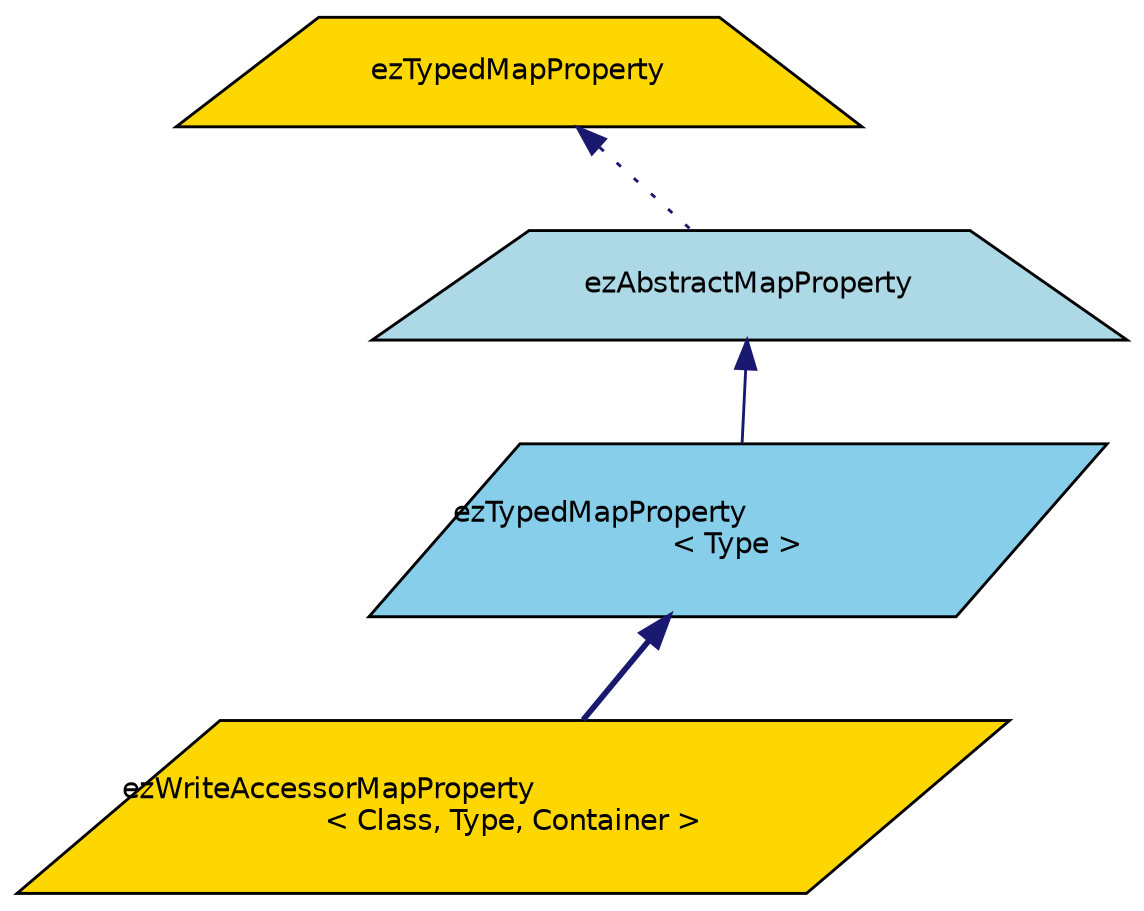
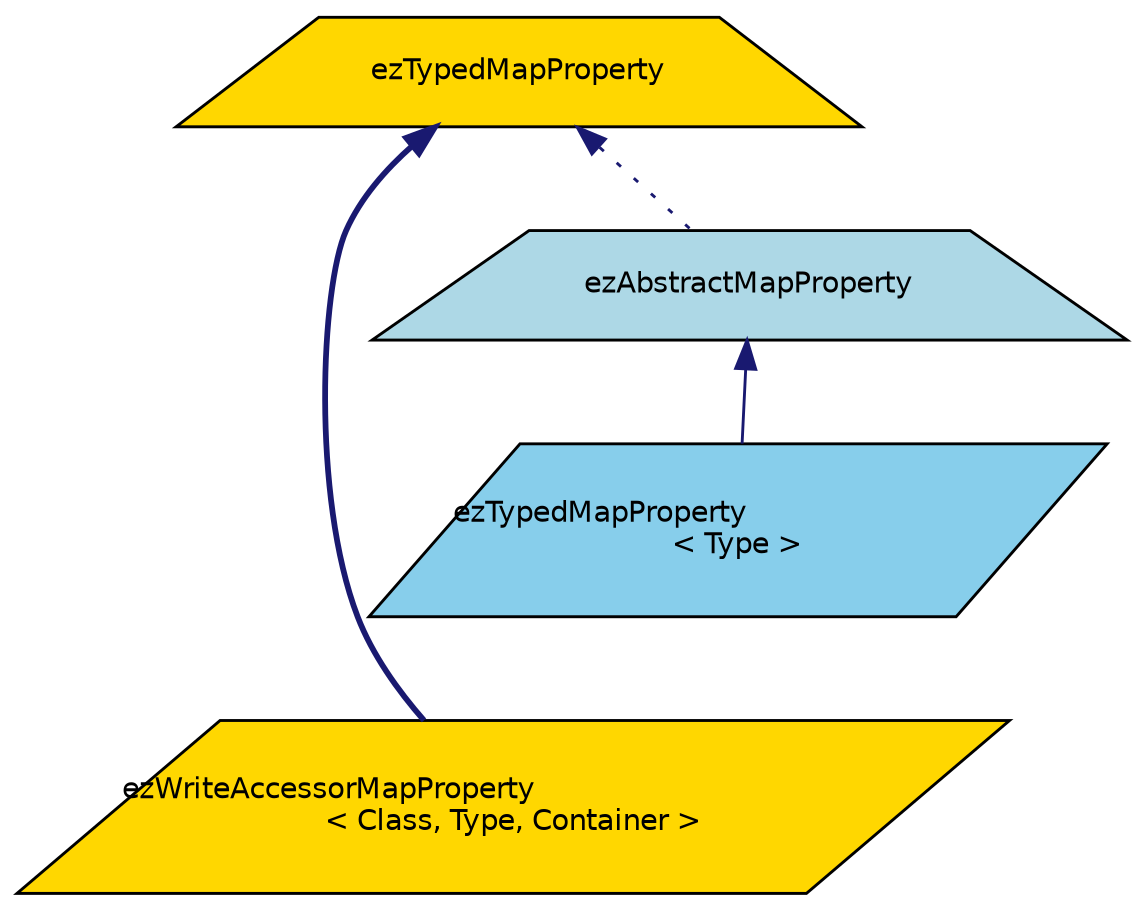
edge "ezWriteAccessorMapProperty < Class, Type, Container >" -> "ezTypedMapProperty < Type >": now "ezWriteAccessorMapProperty < Class, Type, Container >" -> "ezTypedMapProperty"
